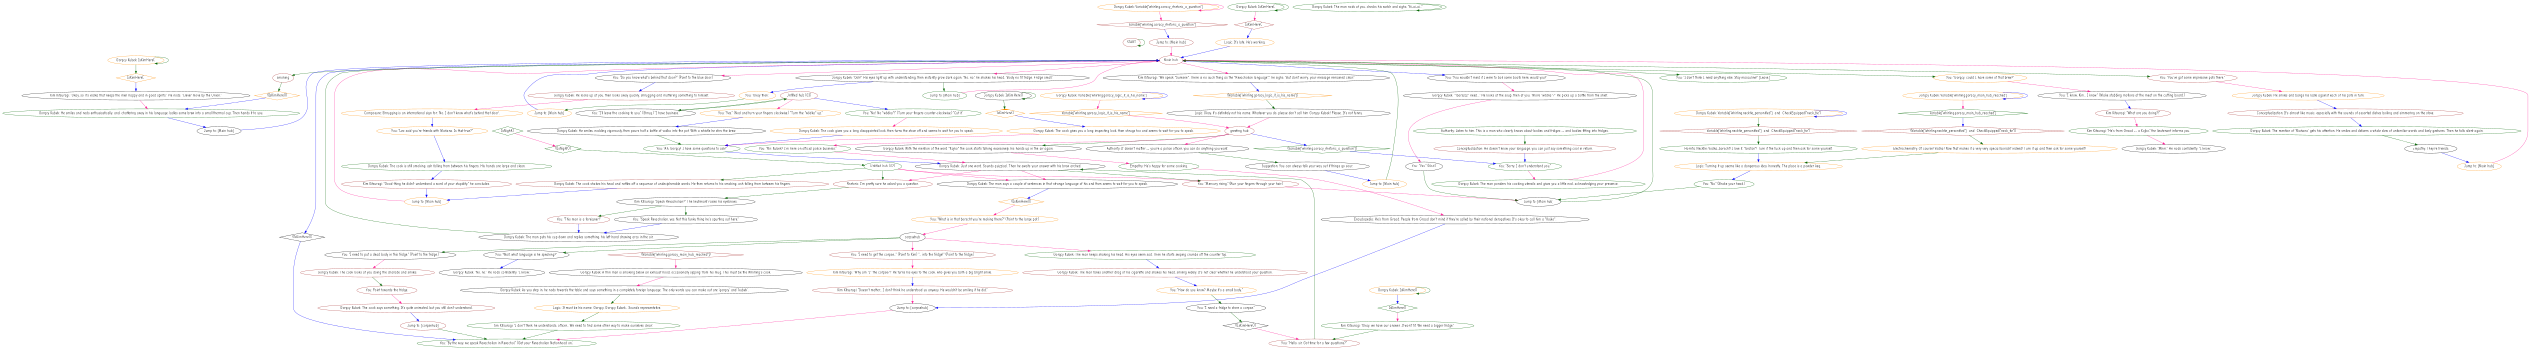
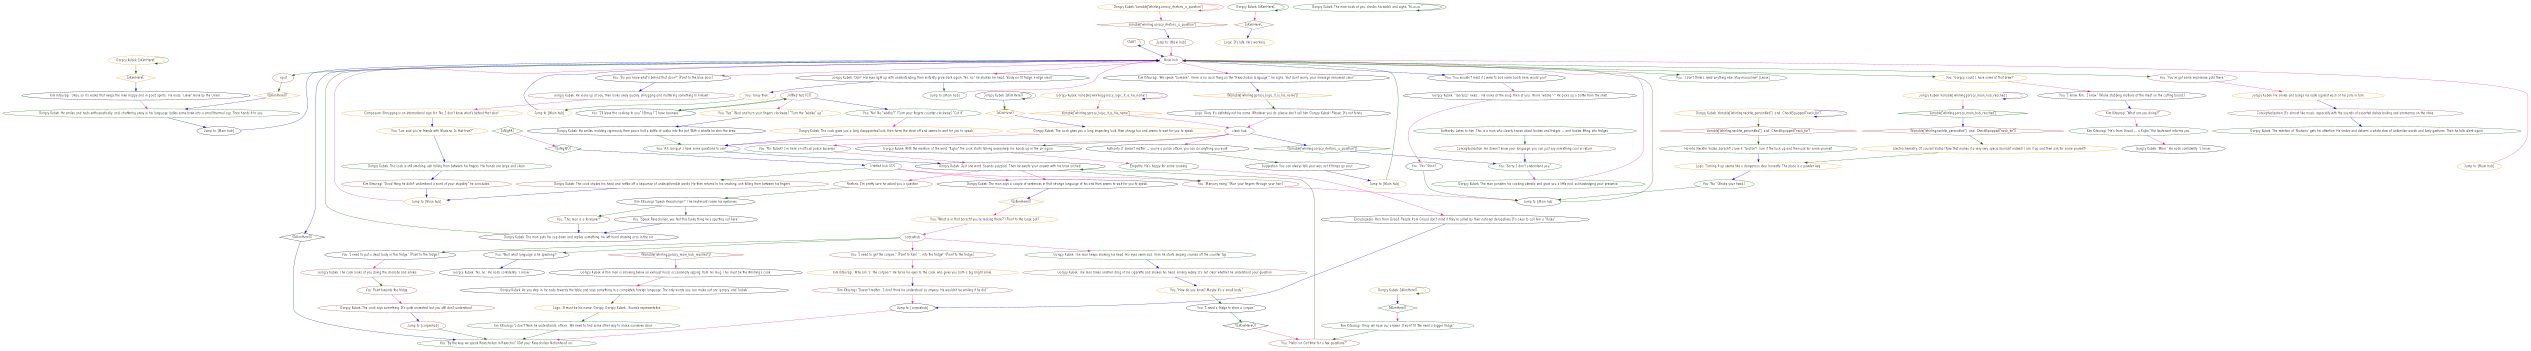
edge "Logic: It's late. He's working." -> "Main hub": now "START" -> "Main hub"
node "smoking": label "smoking" -> "input"
node "greeting hub": label "greeting hub" -> "clean hub"
node "Empathy: They're friends.": removed
edge "!(IsNight())" -> "Untitled hub (02)": color darkgreen -> blue
edge "Untitled hub (02)" -> "Rhetoric: I'm pretty sure he asked you a question.": removed
node "corpsehub": color black -> brown
